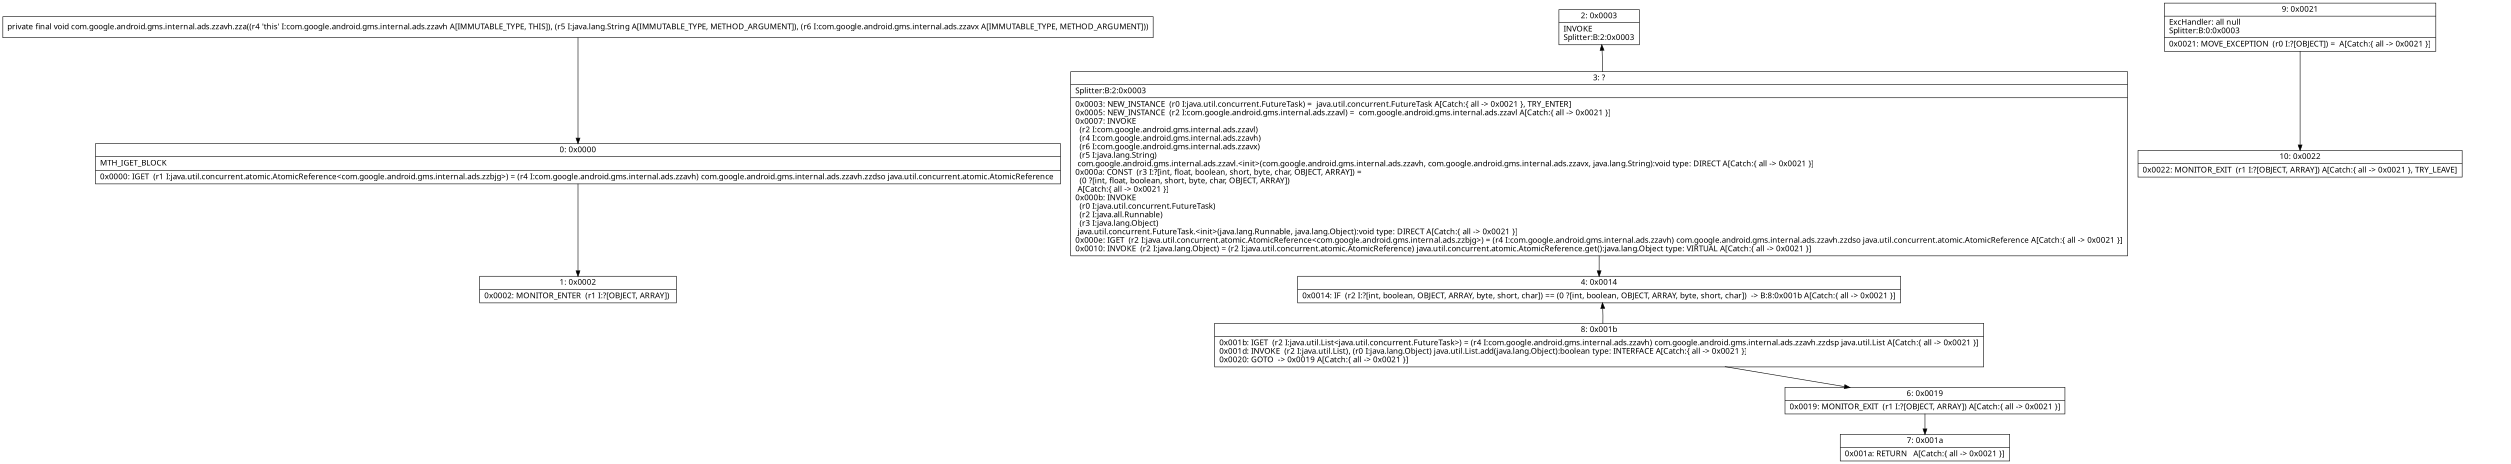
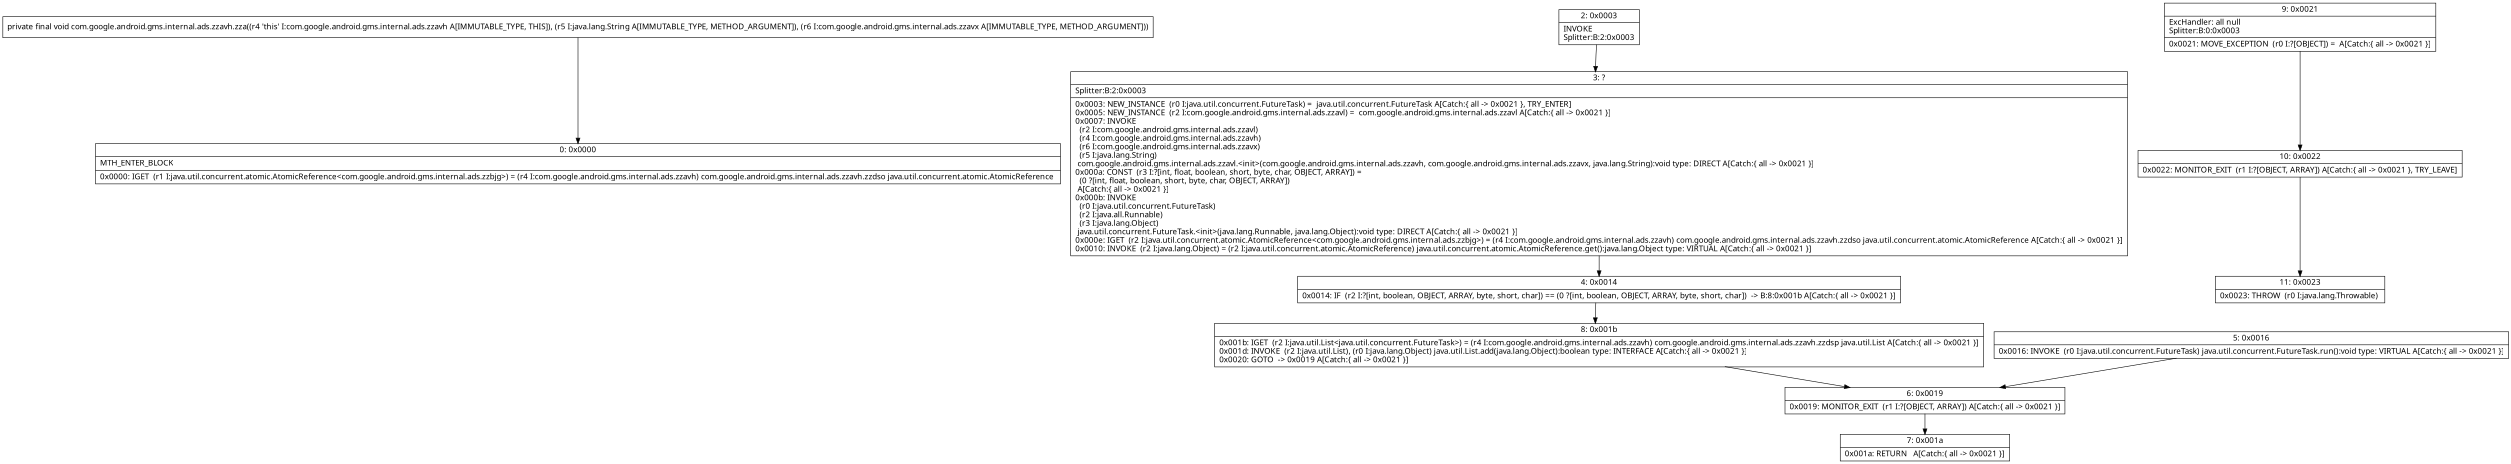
edge "3: ?" -> "2: 0x0003": reversed
node "0: 0x0000": text "MTH_IGET_BLOCK" -> "MTH_ENTER_BLOCK"
node "1: 0x0002": removed
node "11: 0x0023": added
edge "8: 0x001b" -> "4: 0x0014": reversed
node "5: 0x0016": added
